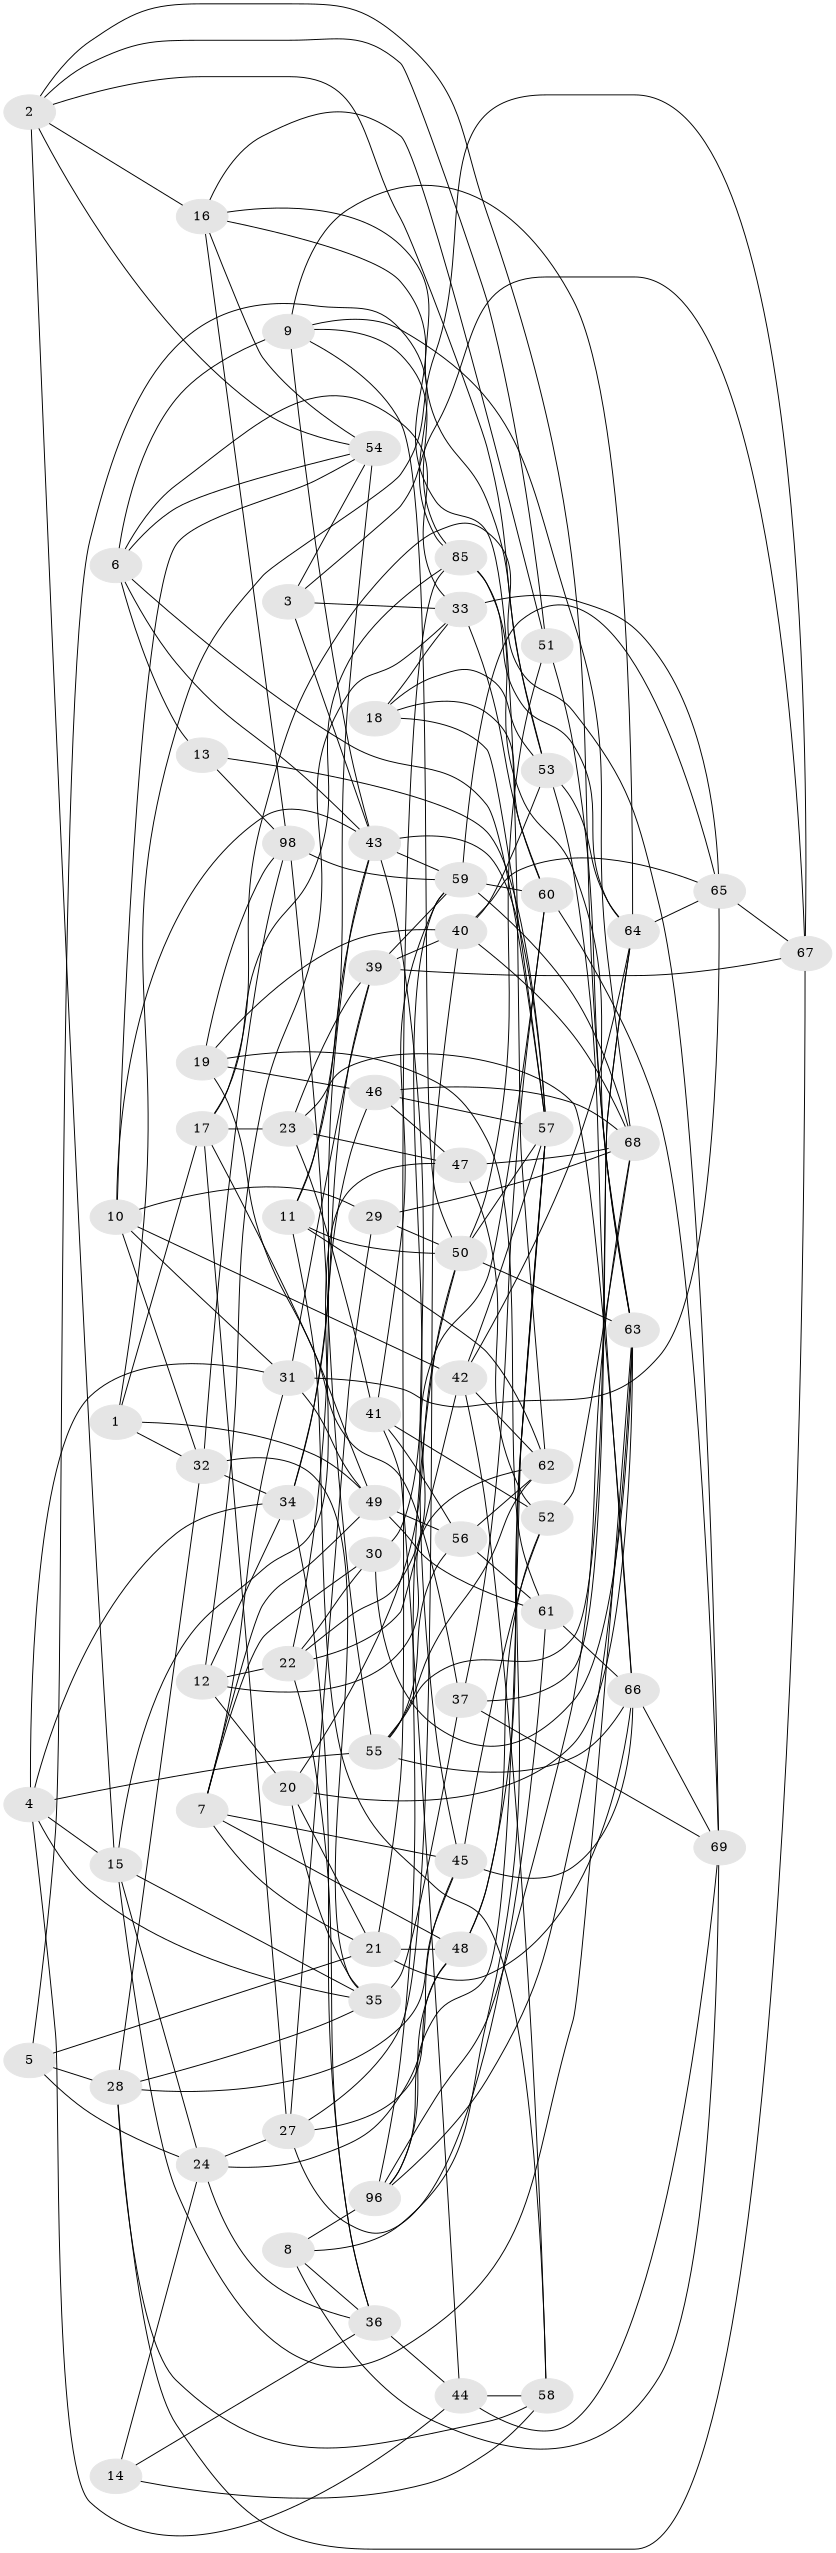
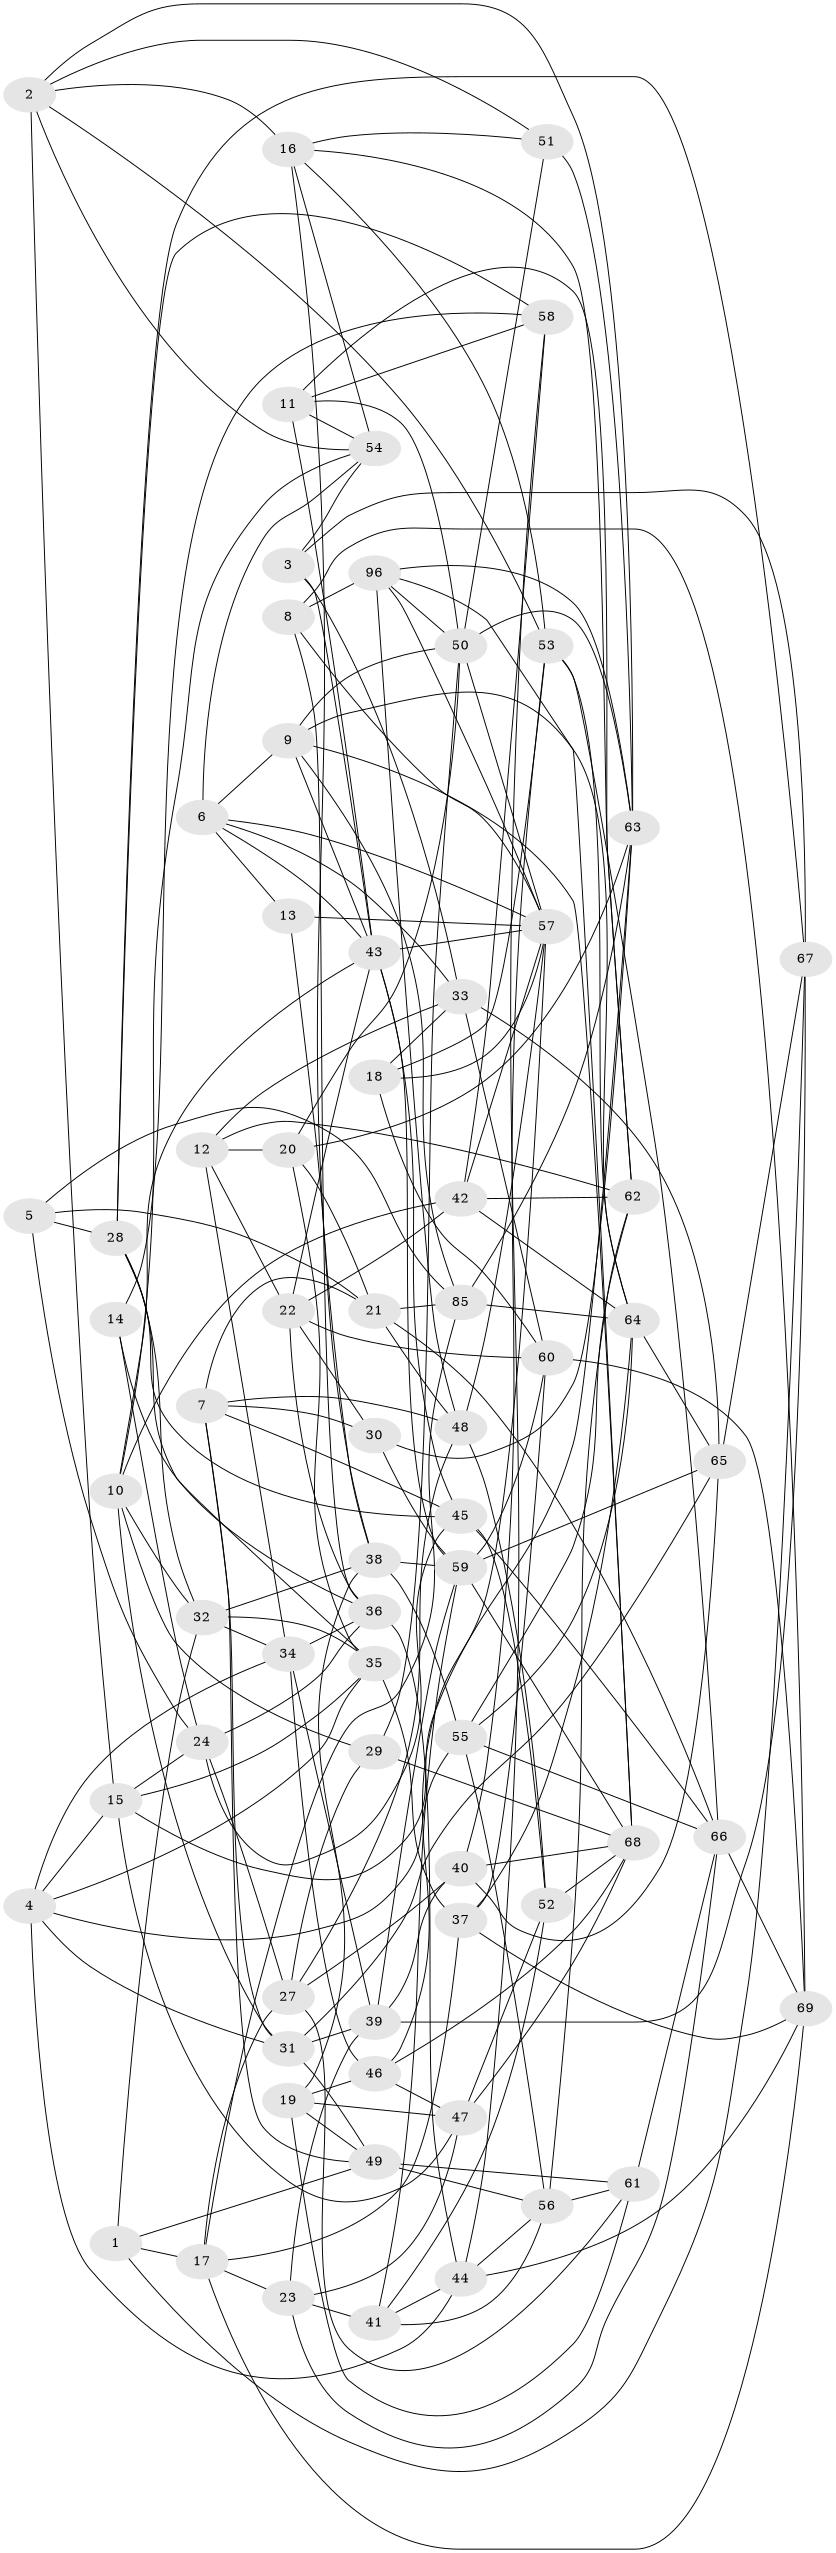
node "98": label "98" -> "38"
edge "40" -- "19": now "47" -- "19"
edge "56" -- "44": added
